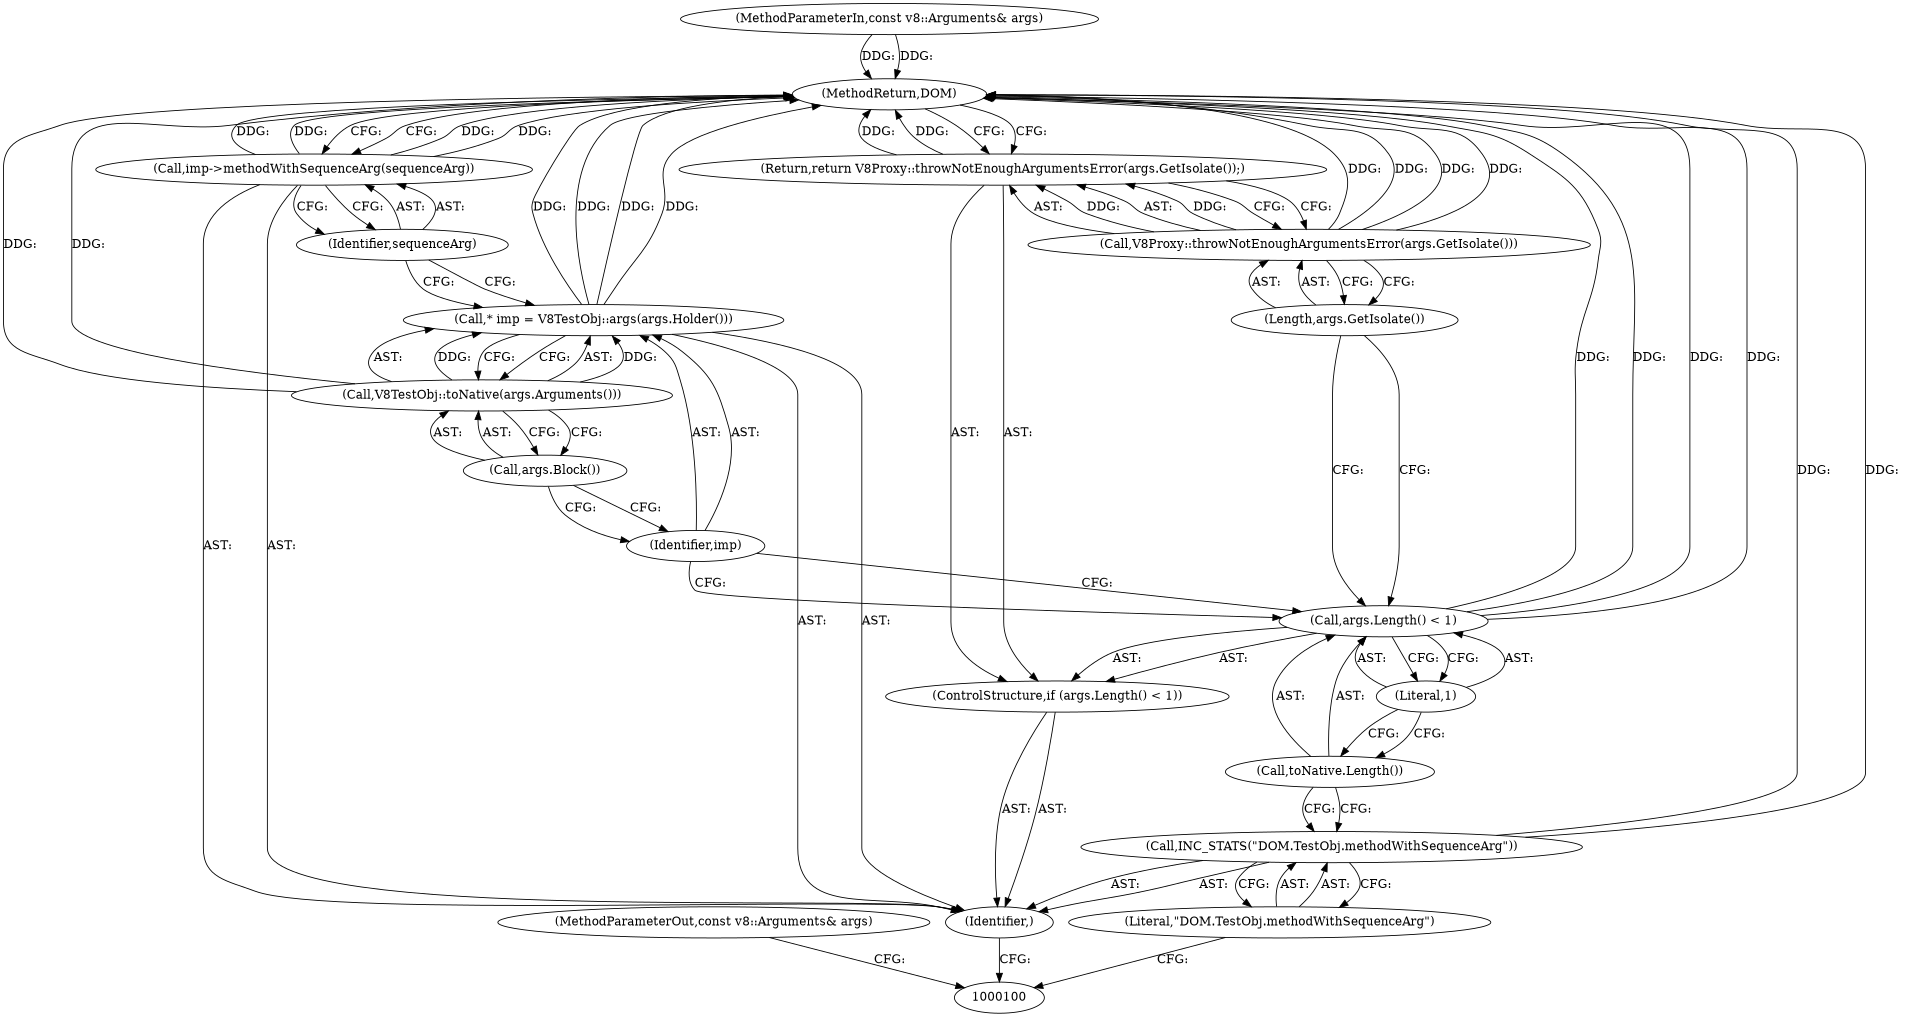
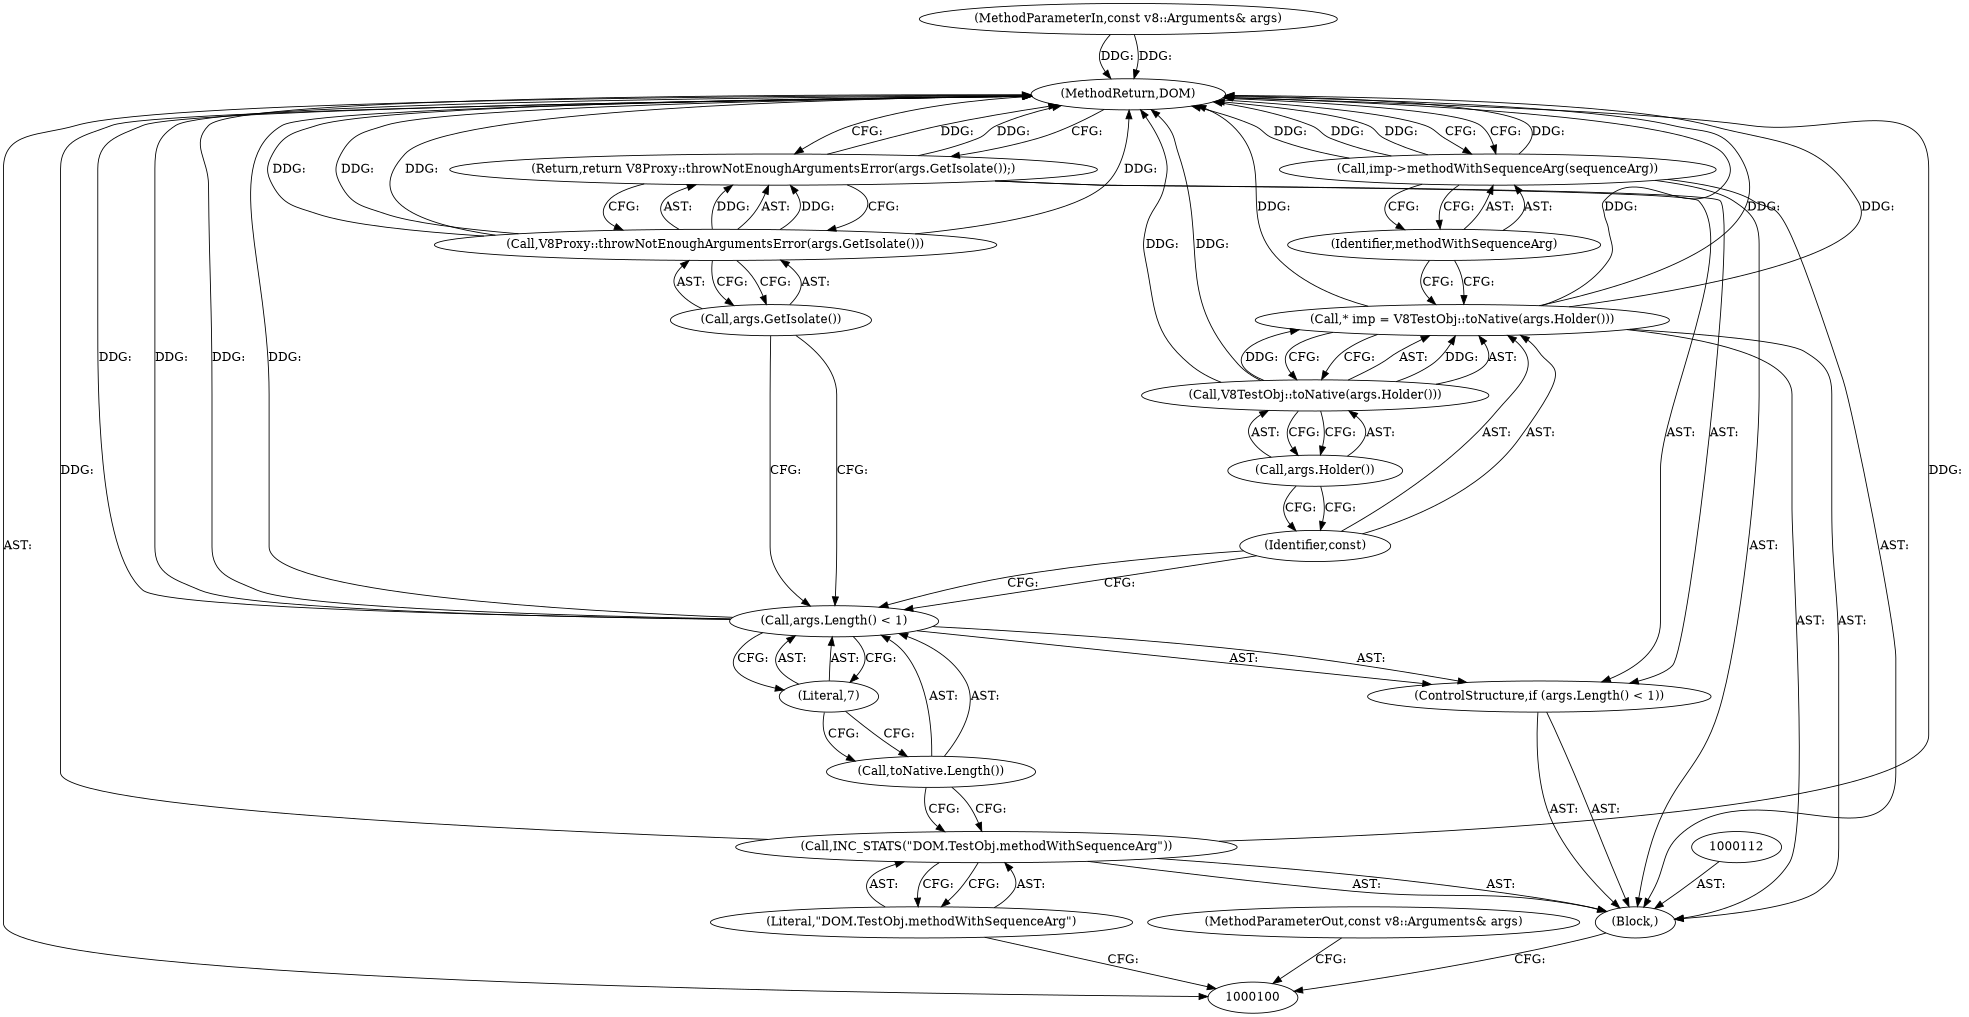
node "(Identifier,sequenceArg)": label "(Identifier,sequenceArg)" -> "(Identifier,methodWithSequenceArg)"
node "(Call,* imp = V8TestObj::args(args.Holder()))": label "(Call,* imp = V8TestObj::args(args.Holder()))" -> "(Call,* imp = V8TestObj::toNative(args.Holder()))"
node "(Length,args.GetIsolate())": label "(Length,args.GetIsolate())" -> "(Call,args.GetIsolate())"
node "(Call,V8TestObj::toNative(args.Arguments()))": label "(Call,V8TestObj::toNative(args.Arguments()))" -> "(Call,V8TestObj::toNative(args.Holder()))"
node "(Call,args.Block())": label "(Call,args.Block())" -> "(Call,args.Holder())"
node "(Identifier,imp)": label "(Identifier,imp)" -> "(Identifier,const)"
edge "(MethodReturn,DOM)" -> "1000100": added, label "AST:"
node "(Literal,1)": label "(Literal,1)" -> "(Literal,7)"
node "1000112": added
node "(Identifier,)": label "(Identifier,)" -> "(Block,)"
